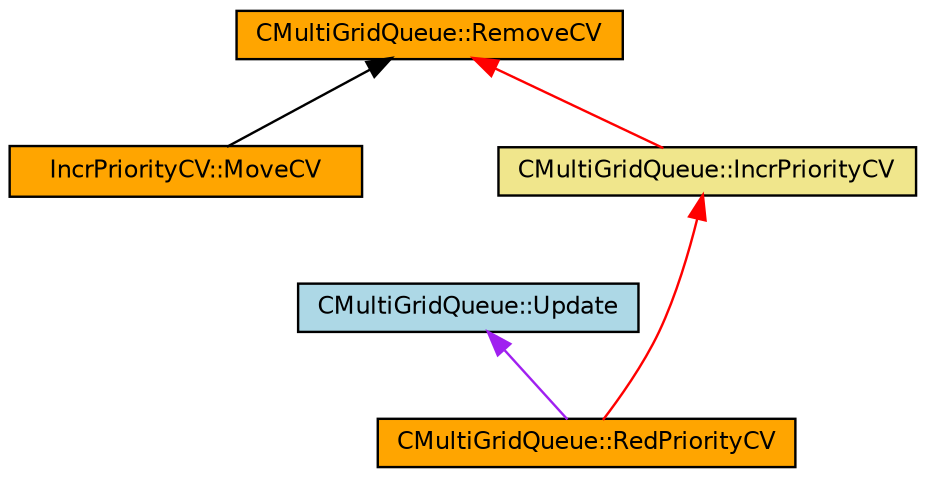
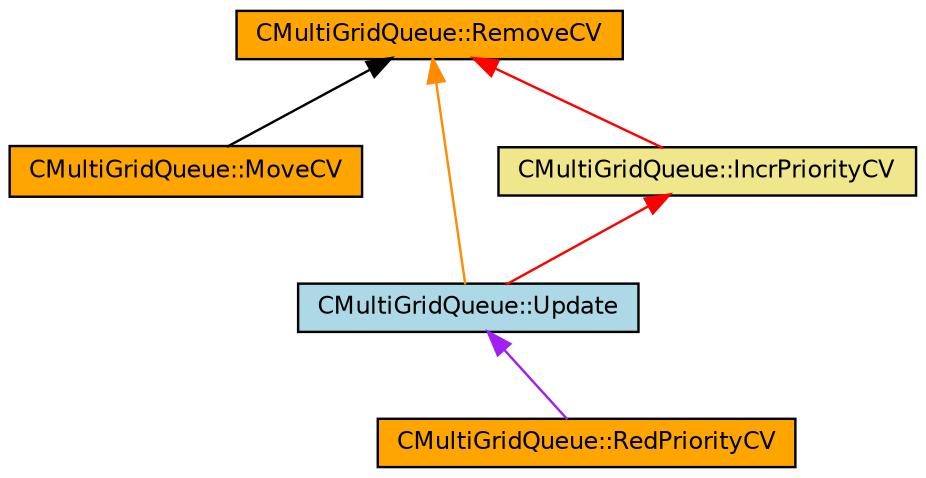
node "IncrPriorityCV::MoveCV": label "IncrPriorityCV::MoveCV" -> "CMultiGridQueue::MoveCV"
edge "CMultiGridQueue::Update" -> "CMultiGridQueue::RemoveCV": added
edge "CMultiGridQueue::RedPriorityCV" -> "CMultiGridQueue::IncrPriorityCV": now "CMultiGridQueue::Update" -> "CMultiGridQueue::IncrPriorityCV"
